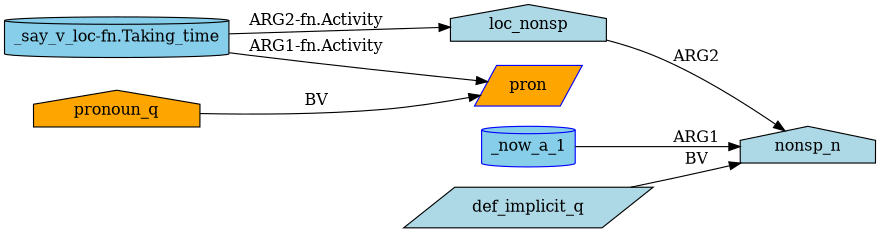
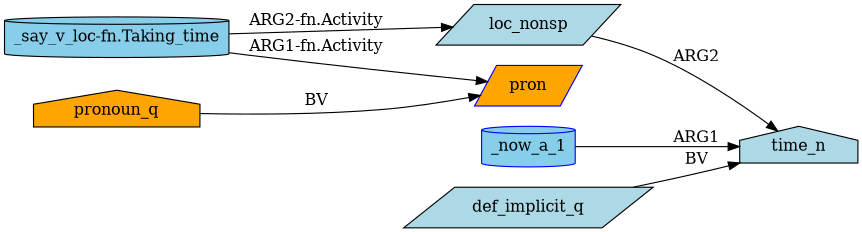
node "loc_nonsp": shape house -> parallelogram
node "nonsp_n": label "nonsp_n" -> "time_n"
